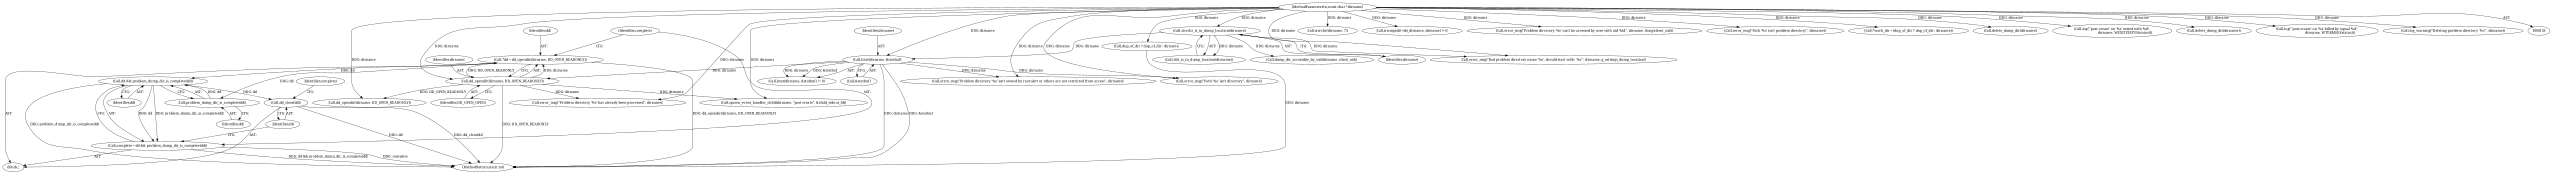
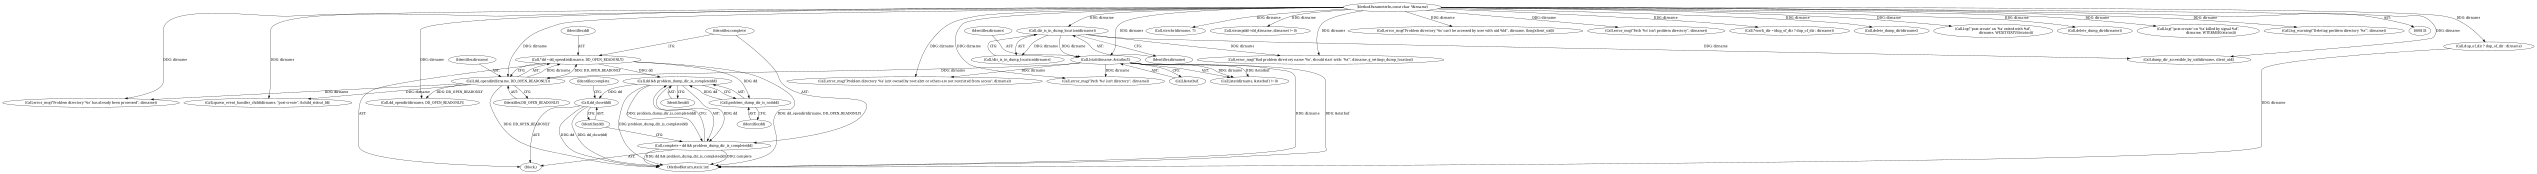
edge "(MethodParameterIn,const char *dirname)" -> "(Call,dump_dir_accessible_by_uid(dirname, client_uid))": added, label "DDG: dirname"
node "(Call,strrchr_is_in_dump_location(dirname))": label "(Call,strrchr_is_in_dump_location(dirname))" -> "(Call,dir_is_in_dump_location(dirname))"
node "(Call,problem_dump_dir_is_complete(dd))": label "(Call,problem_dump_dir_is_complete(dd))" -> "(Call,problem_dump_dir_is_not(dd))"
node "(Identifier,DD_OPEN_OPEN)": label "(Identifier,DD_OPEN_OPEN)" -> "(Identifier,DD_OPEN_READONLY)"
